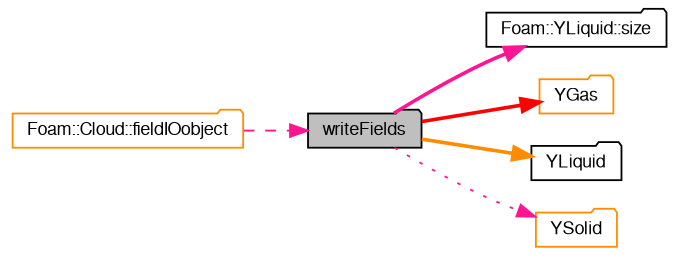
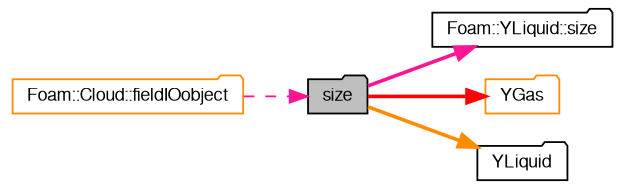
node "writeFields": label "writeFields" -> "size"
node "YSolid": removed
